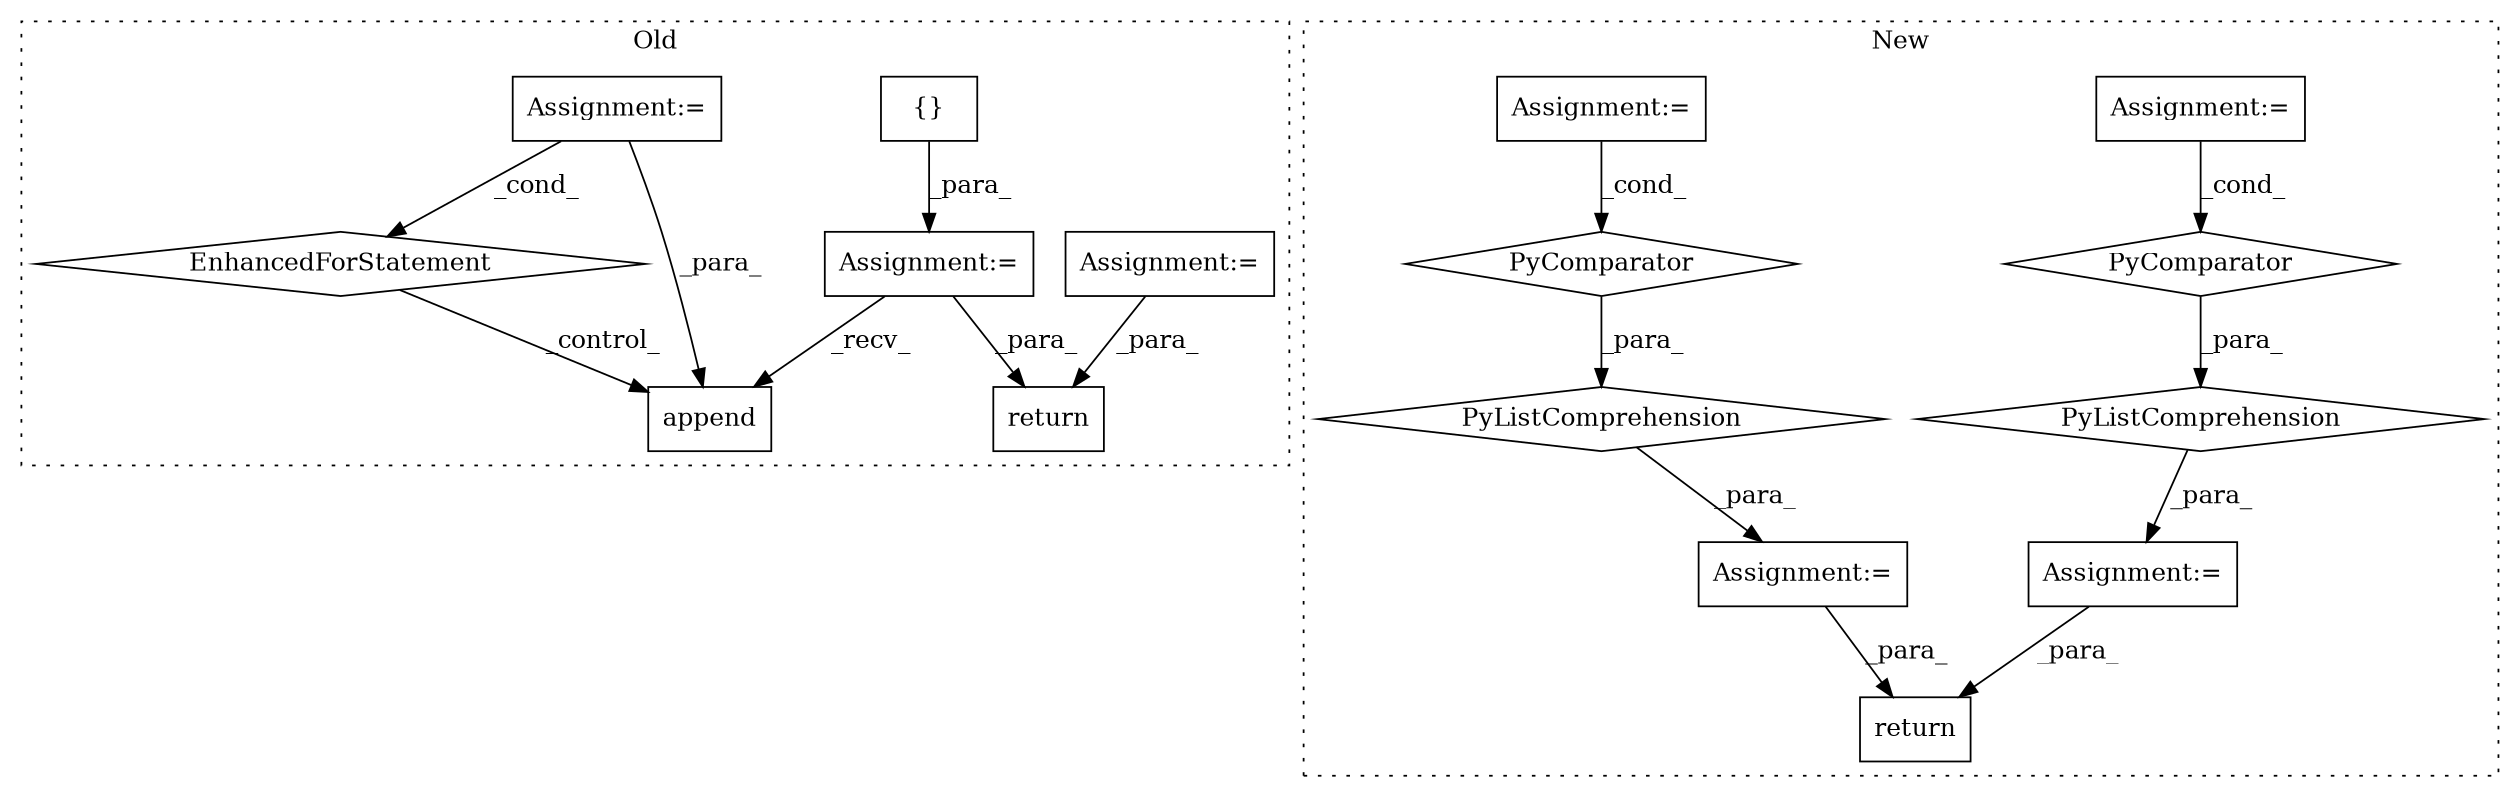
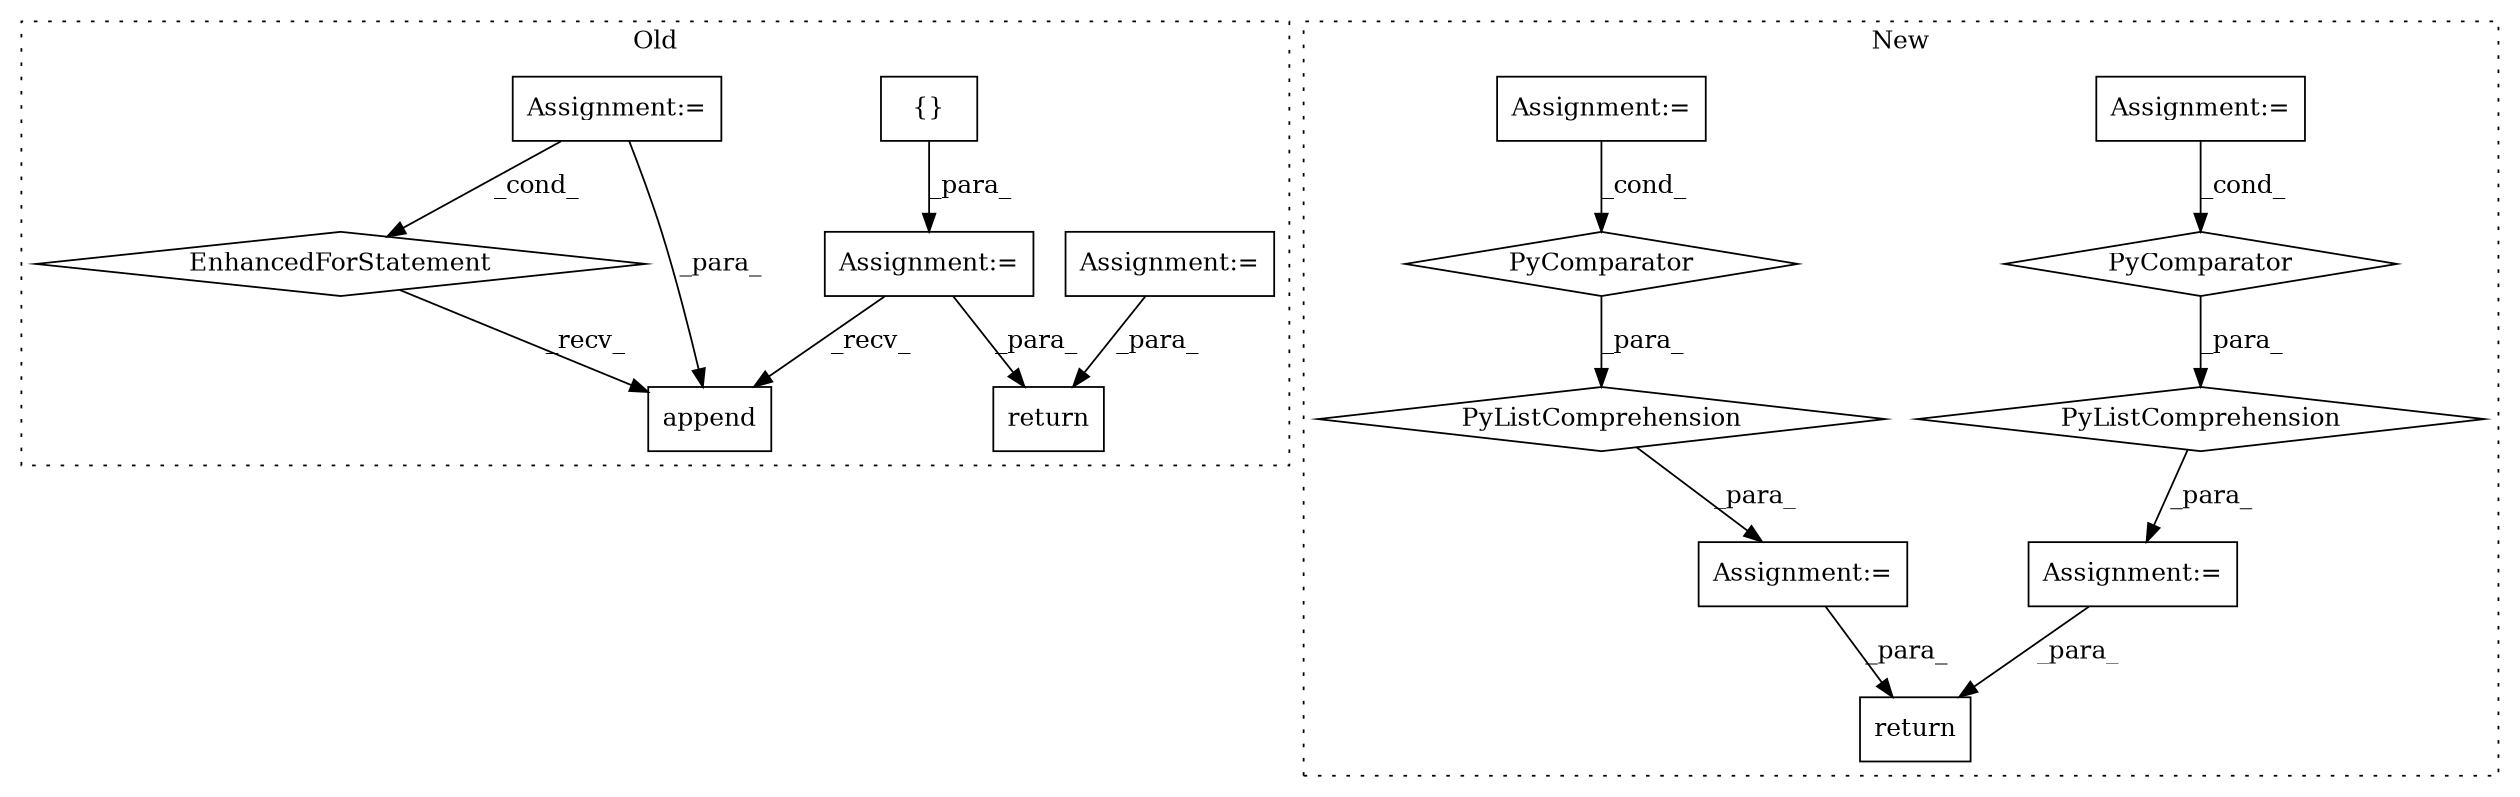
edge "EnhancedForStatement" -> "append": label "_control_" -> "_recv_"
